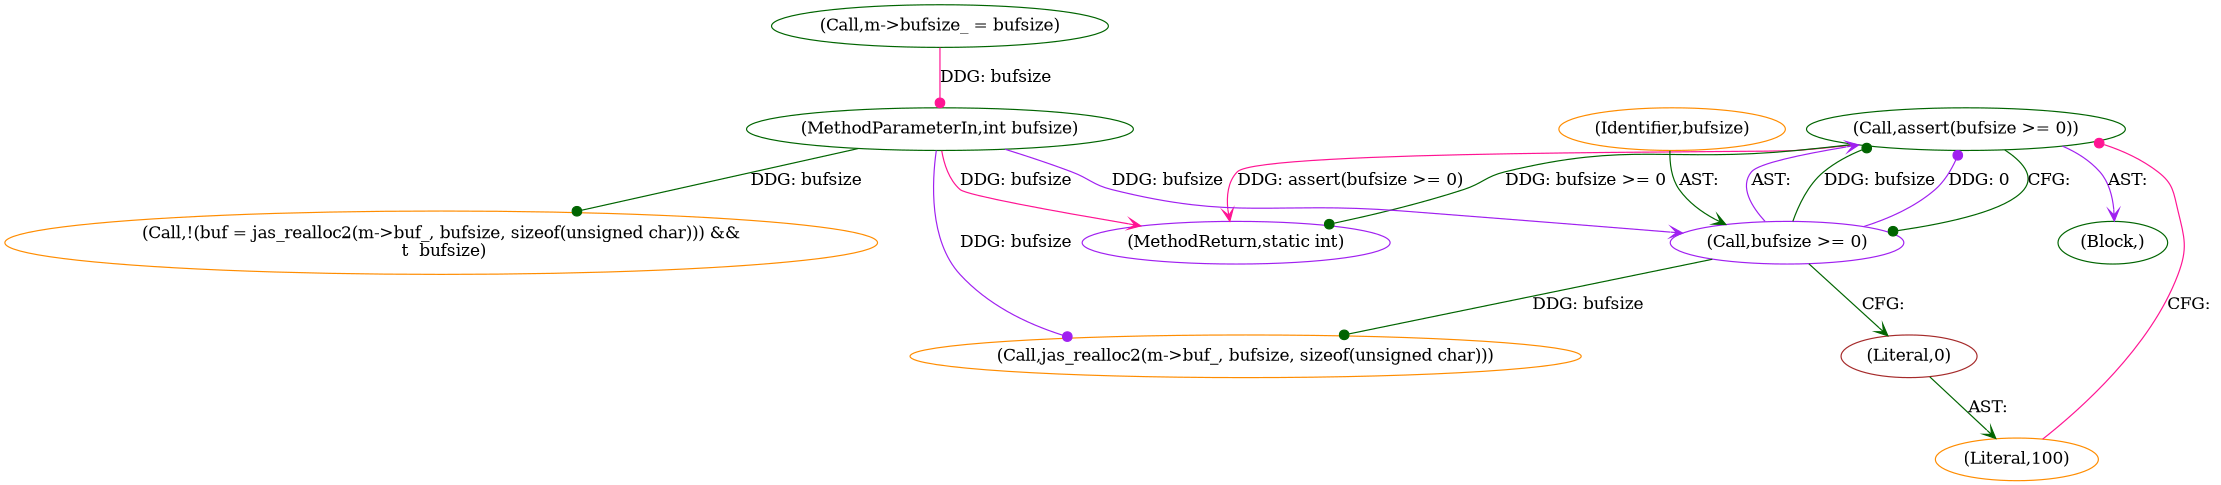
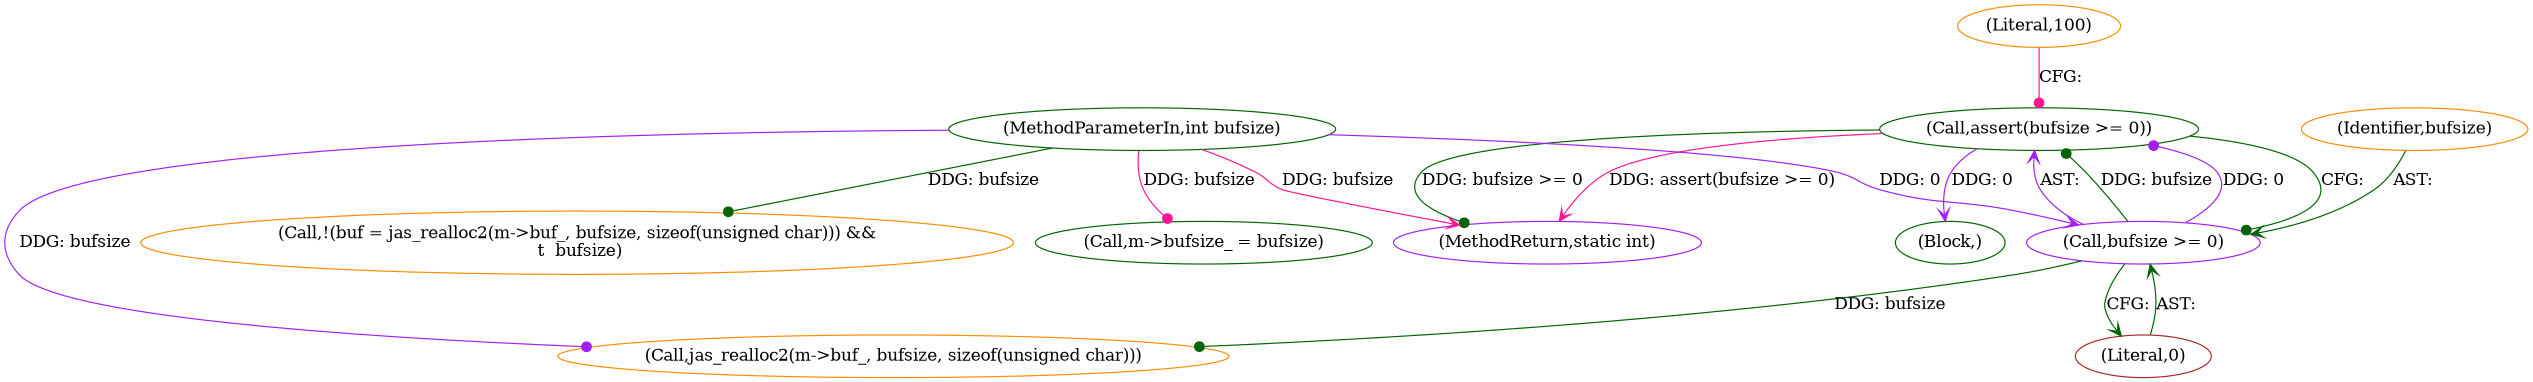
edge "(Call,m->bufsize_ = bufsize)" -> "(MethodParameterIn,int bufsize)": reversed
edge "(MethodParameterIn,int bufsize)" -> "(Call,bufsize >= 0)": label "DDG: bufsize" -> "DDG: 0"
edge "(Call,assert(bufsize >= 0))" -> "(Block,)": label "AST: " -> "DDG: 0"
edge "(Literal,0)" -> "(Literal,100)": now "(Literal,0)" -> "(Call,bufsize >= 0)"
